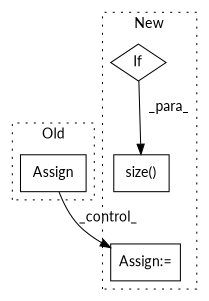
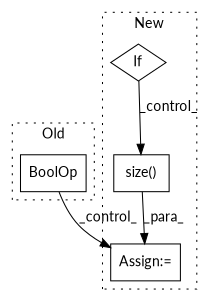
edge "If" -> "size()": label "_para_" -> "_control_"
node "Assign": label "Assign" -> "BoolOp"
edge "size()" -> "Assign:=": added, label "_para_"
